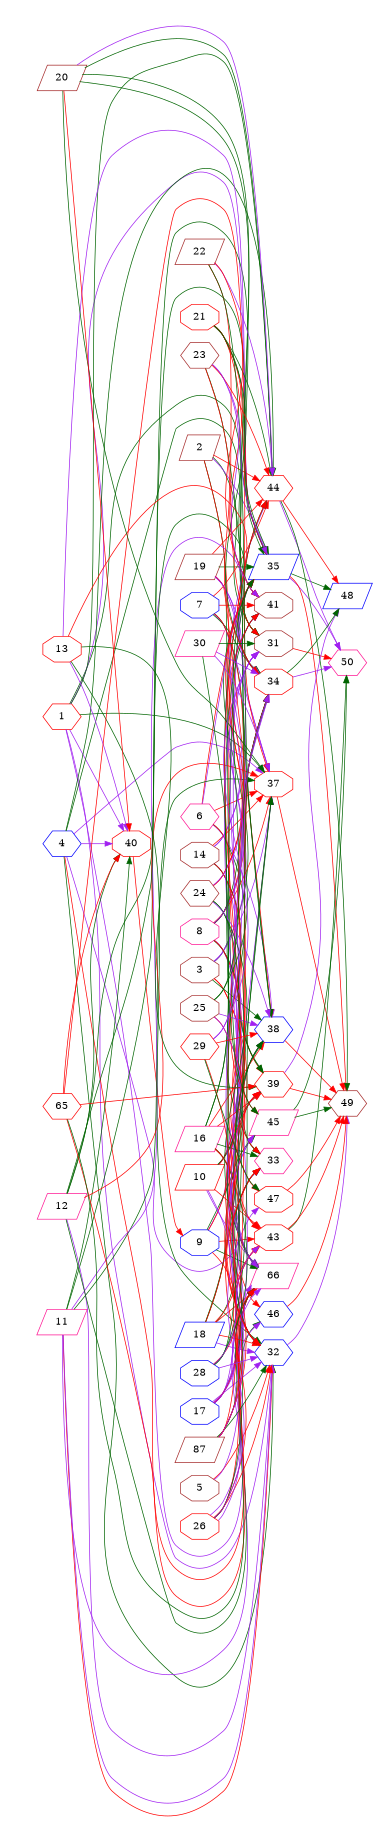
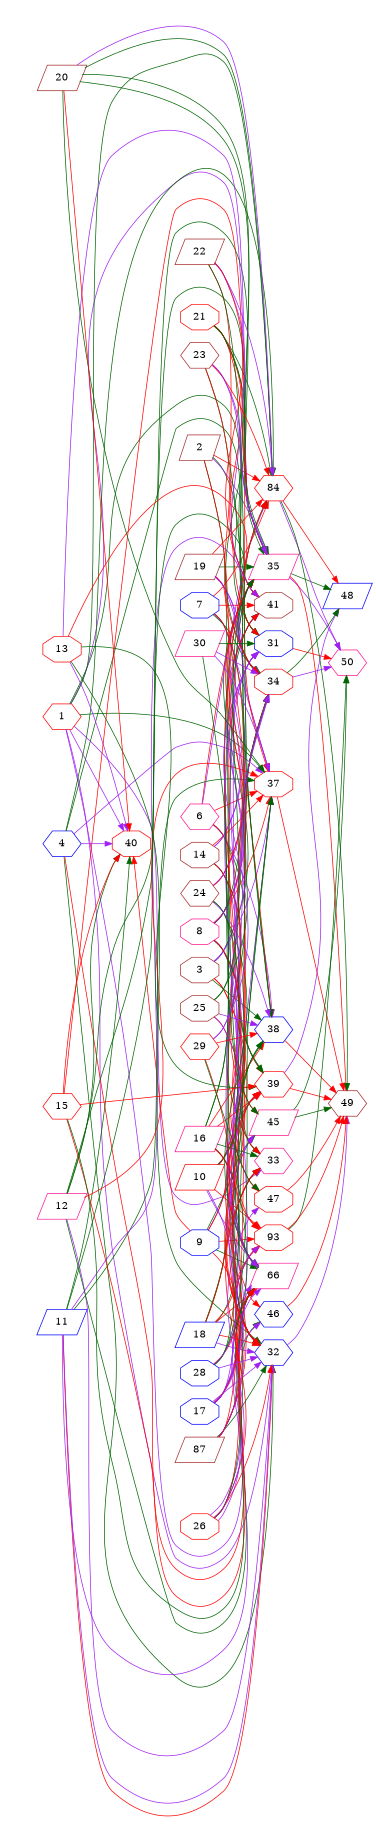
edge "22" -> "35": added
node "44": label "44" -> "84"
node "35": color blue -> deeppink
node "31": color brown -> blue
edge "40" -> "9": reversed
node "65": label "65" -> "15"
edge "4" -> "33": now "1" -> "33"
node "43": label "43" -> "93"
node "11": color deeppink -> blue
node "5": removed
